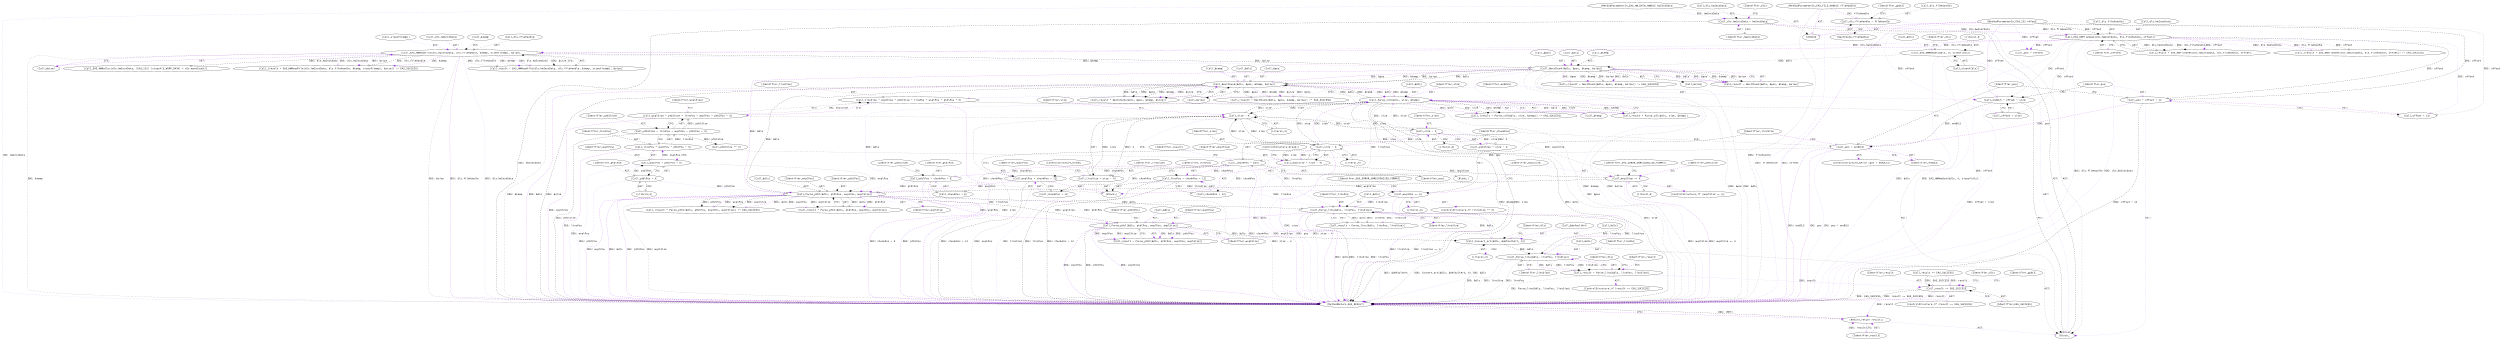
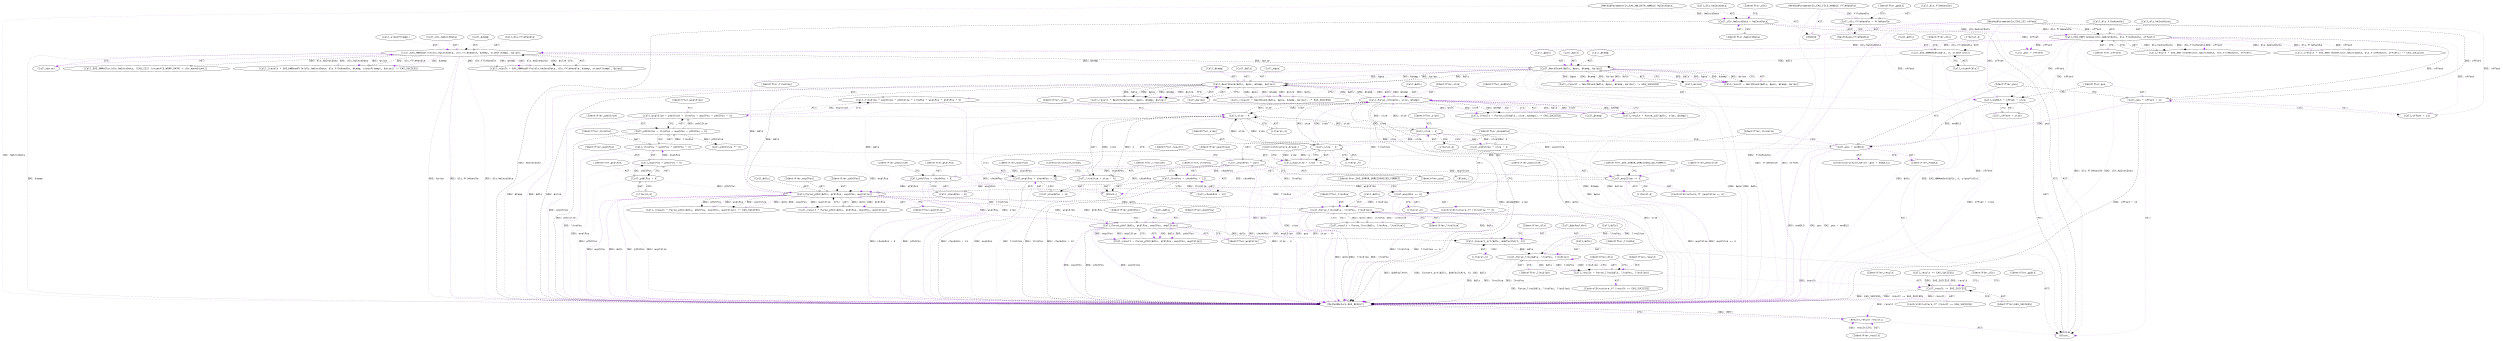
edge "(Call,linsPos = wvplPos = ptblPos = 0)" -> "(Call,wvplPos = ptblPos = 0)": removed, label "CFG:"
